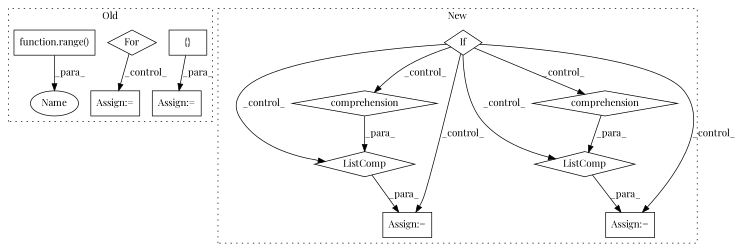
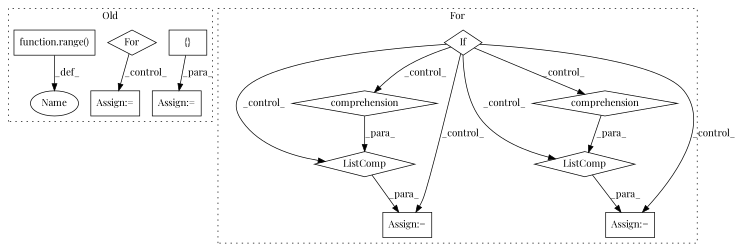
cluster "New": label "New" -> "For"
edge "function.range()" -> "Name": label "_para_" -> "_def_"
